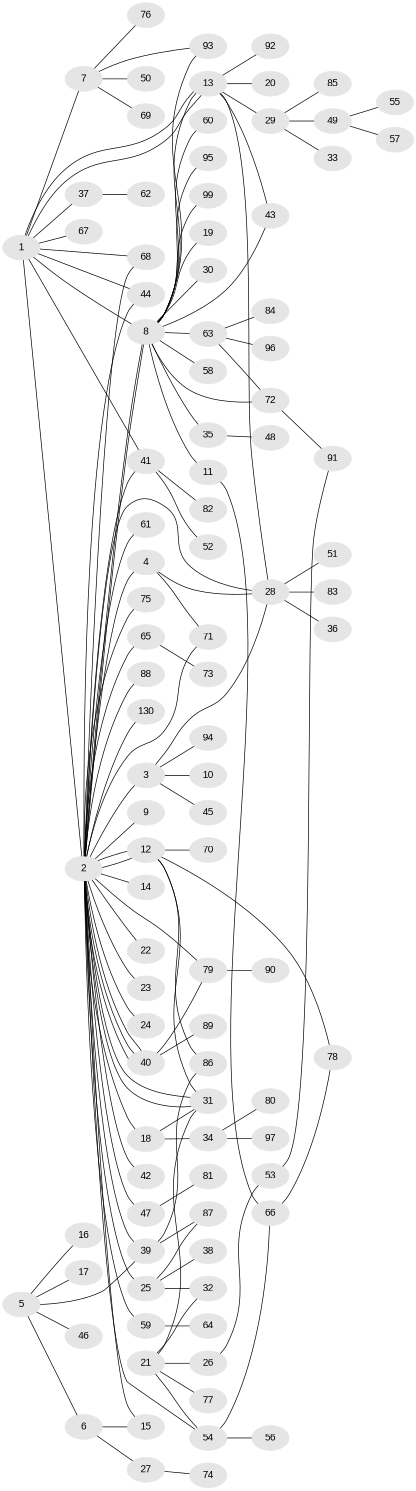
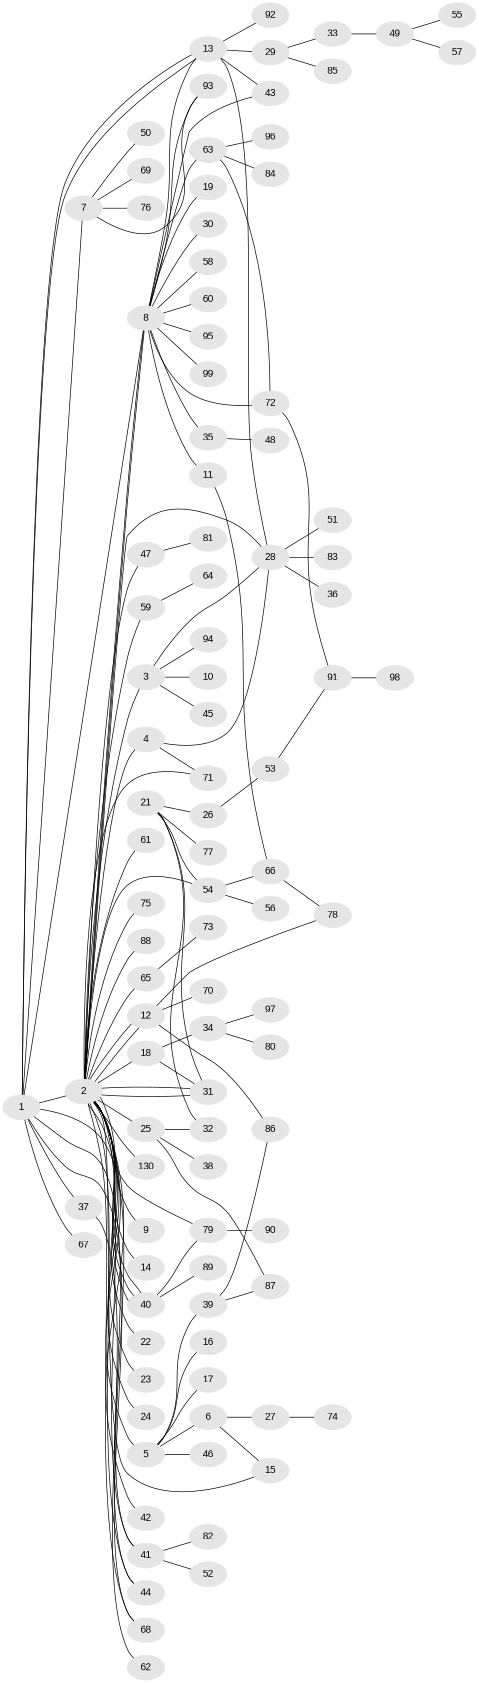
node "20": removed
edge "29" -- "49": now "33" -- "49"
node "98": added
edge "12" -- "31": removed
edge "2" -- "39": now "2" -- "5"
